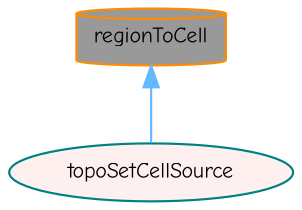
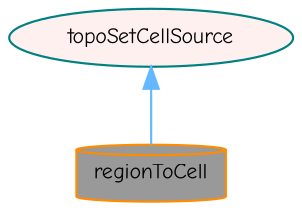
edge "topoSetCellSource" -> "regionToCell": reversed
